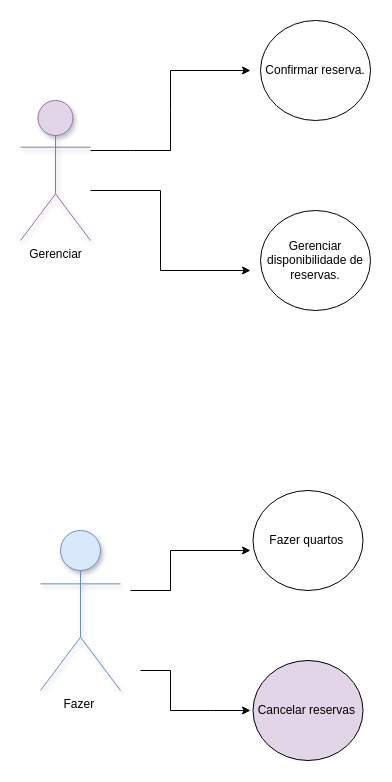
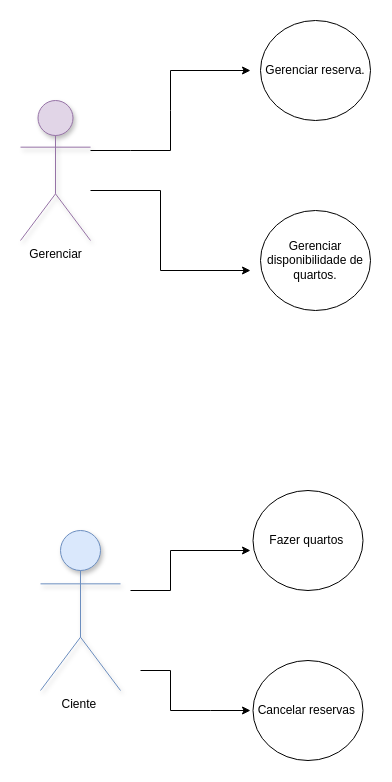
node "Confirmar reserva.": label "Confirmar reserva." -> "Gerenciar reserva."
node "Gerenciar disponibilidade de reservas.": label "Gerenciar disponibilidade de reservas." -> "Gerenciar disponibilidade de quartos."
node "Fazer": label "Fazer" -> "Ciente"
node "Cancelar reservas": fillcolor #e1d5e7 -> #ffffff
